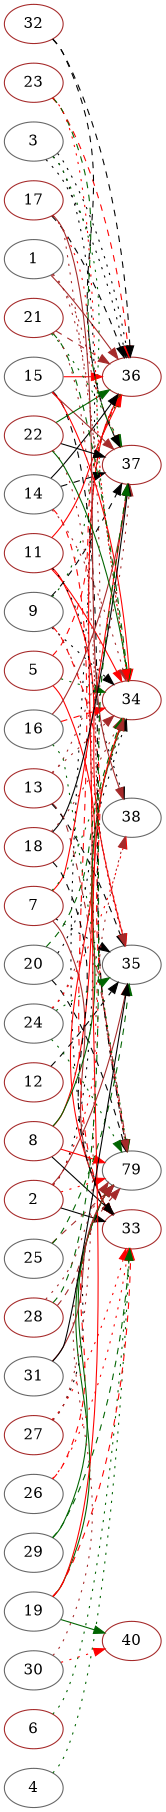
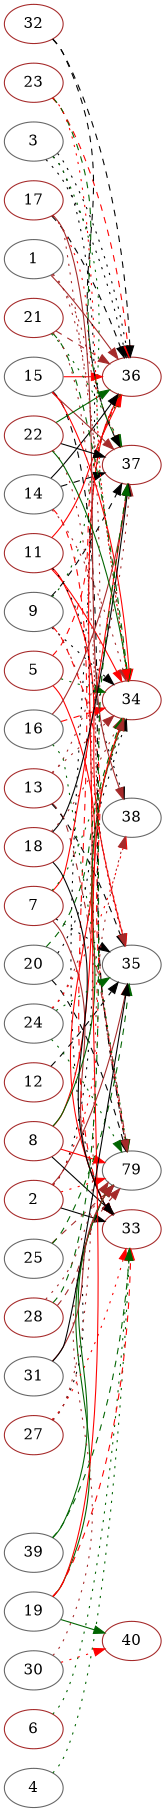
edge "18" -> "33": style dashed -> solid
node "26": removed
node "29": label "29" -> "39"
